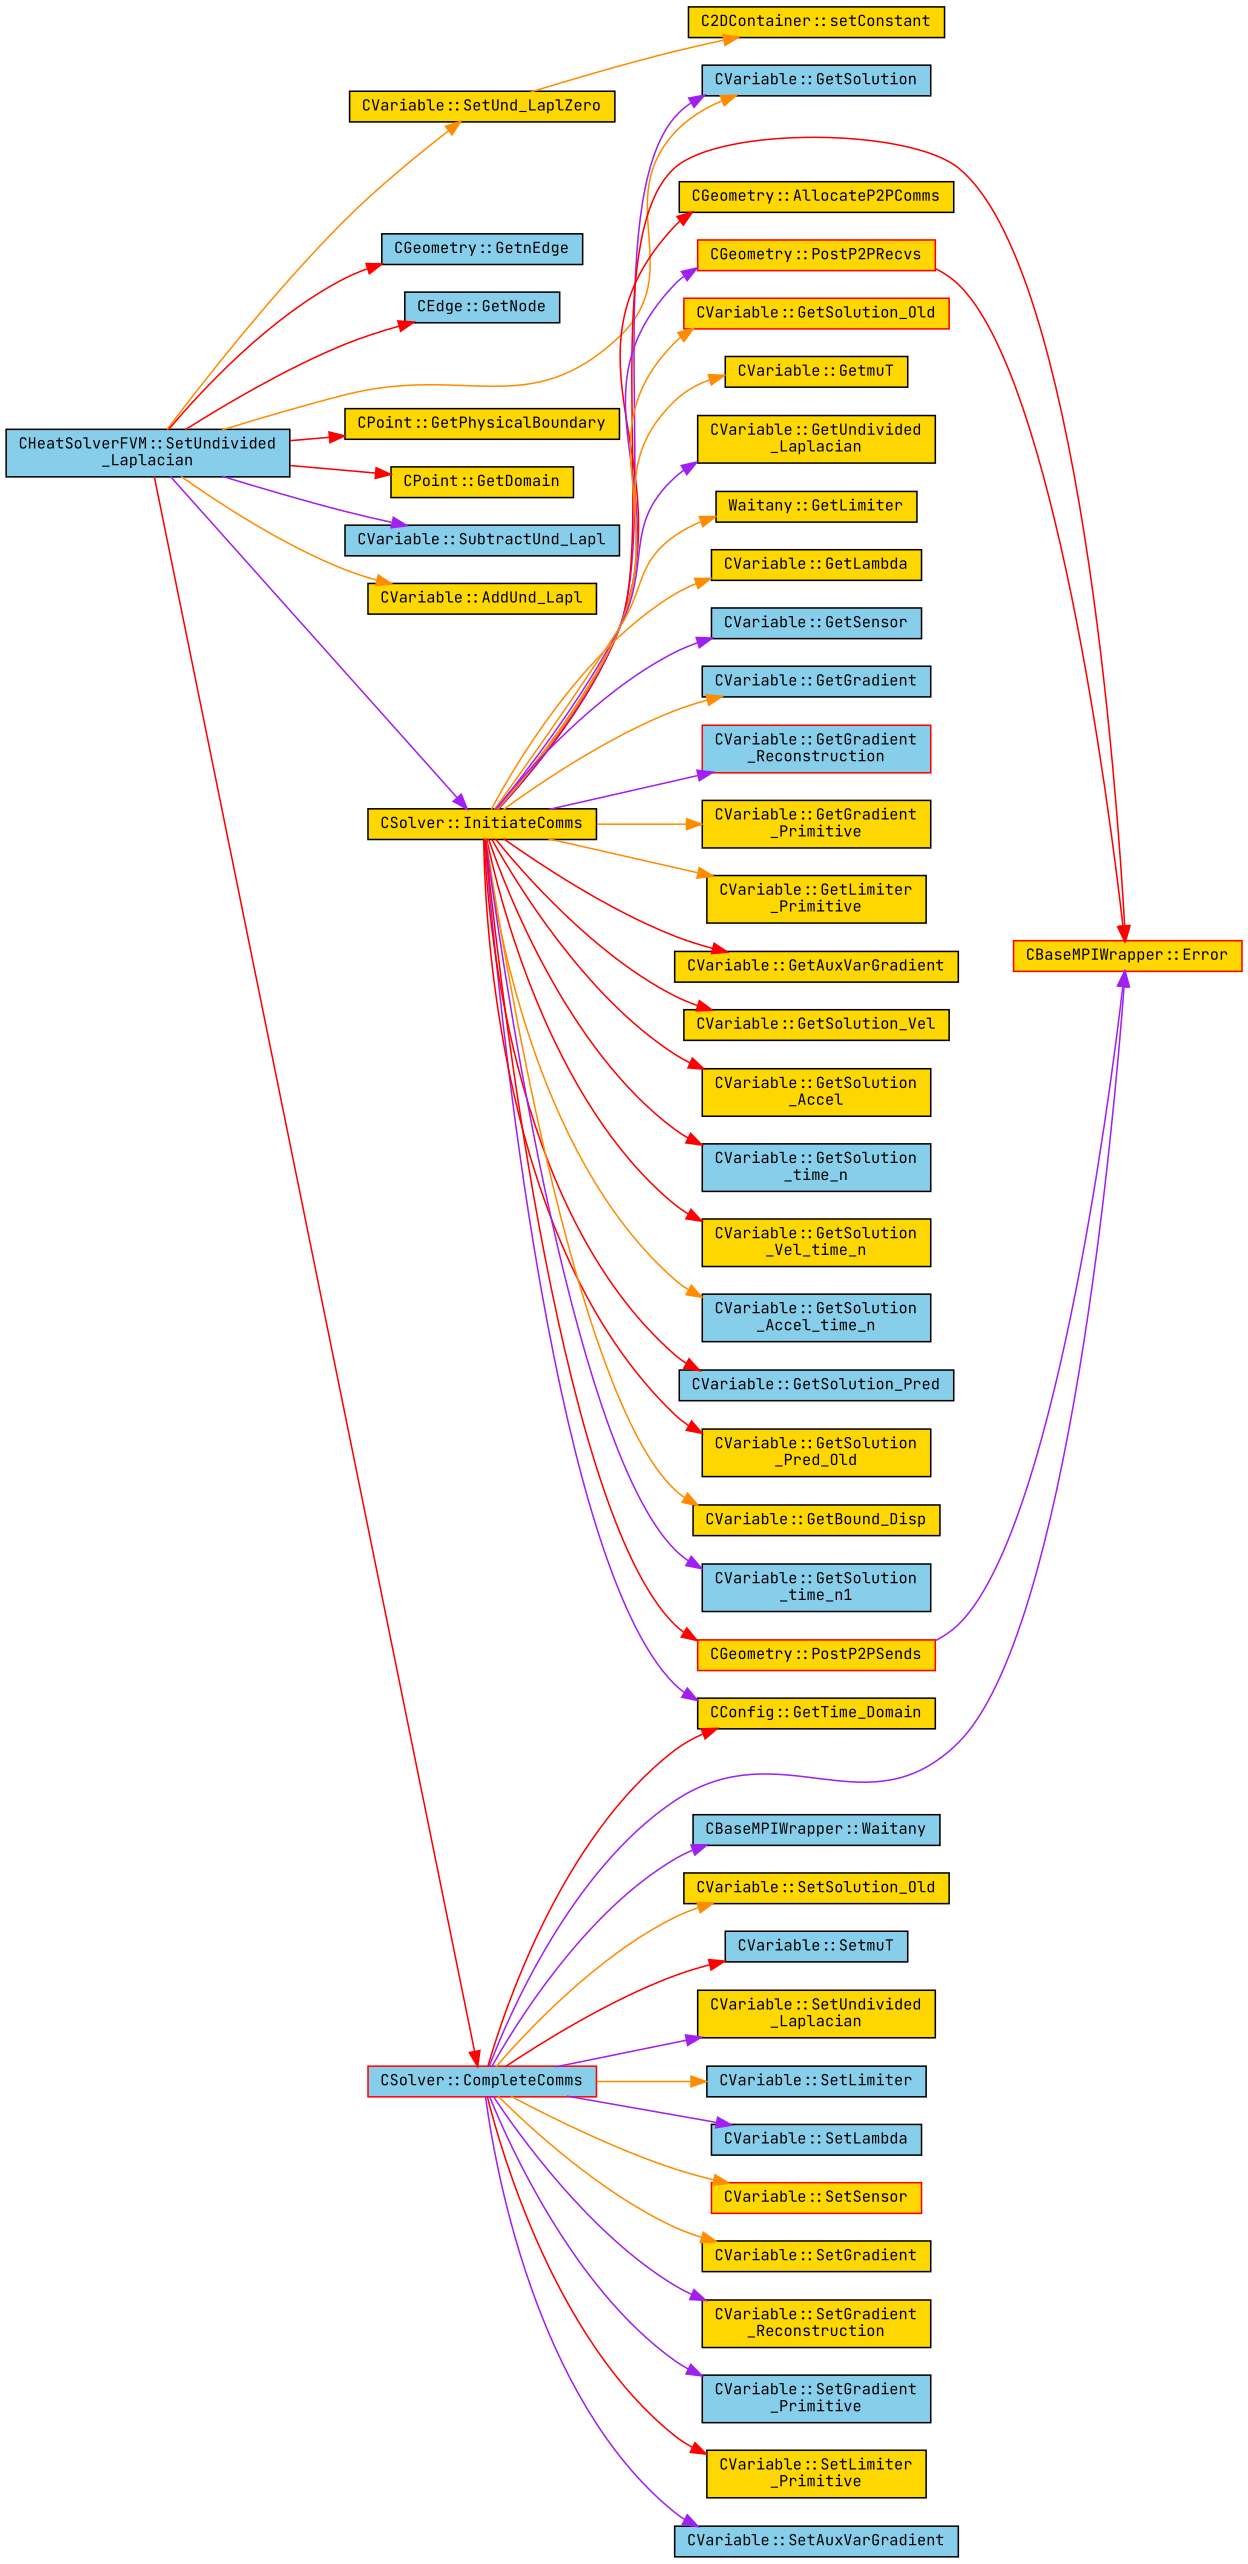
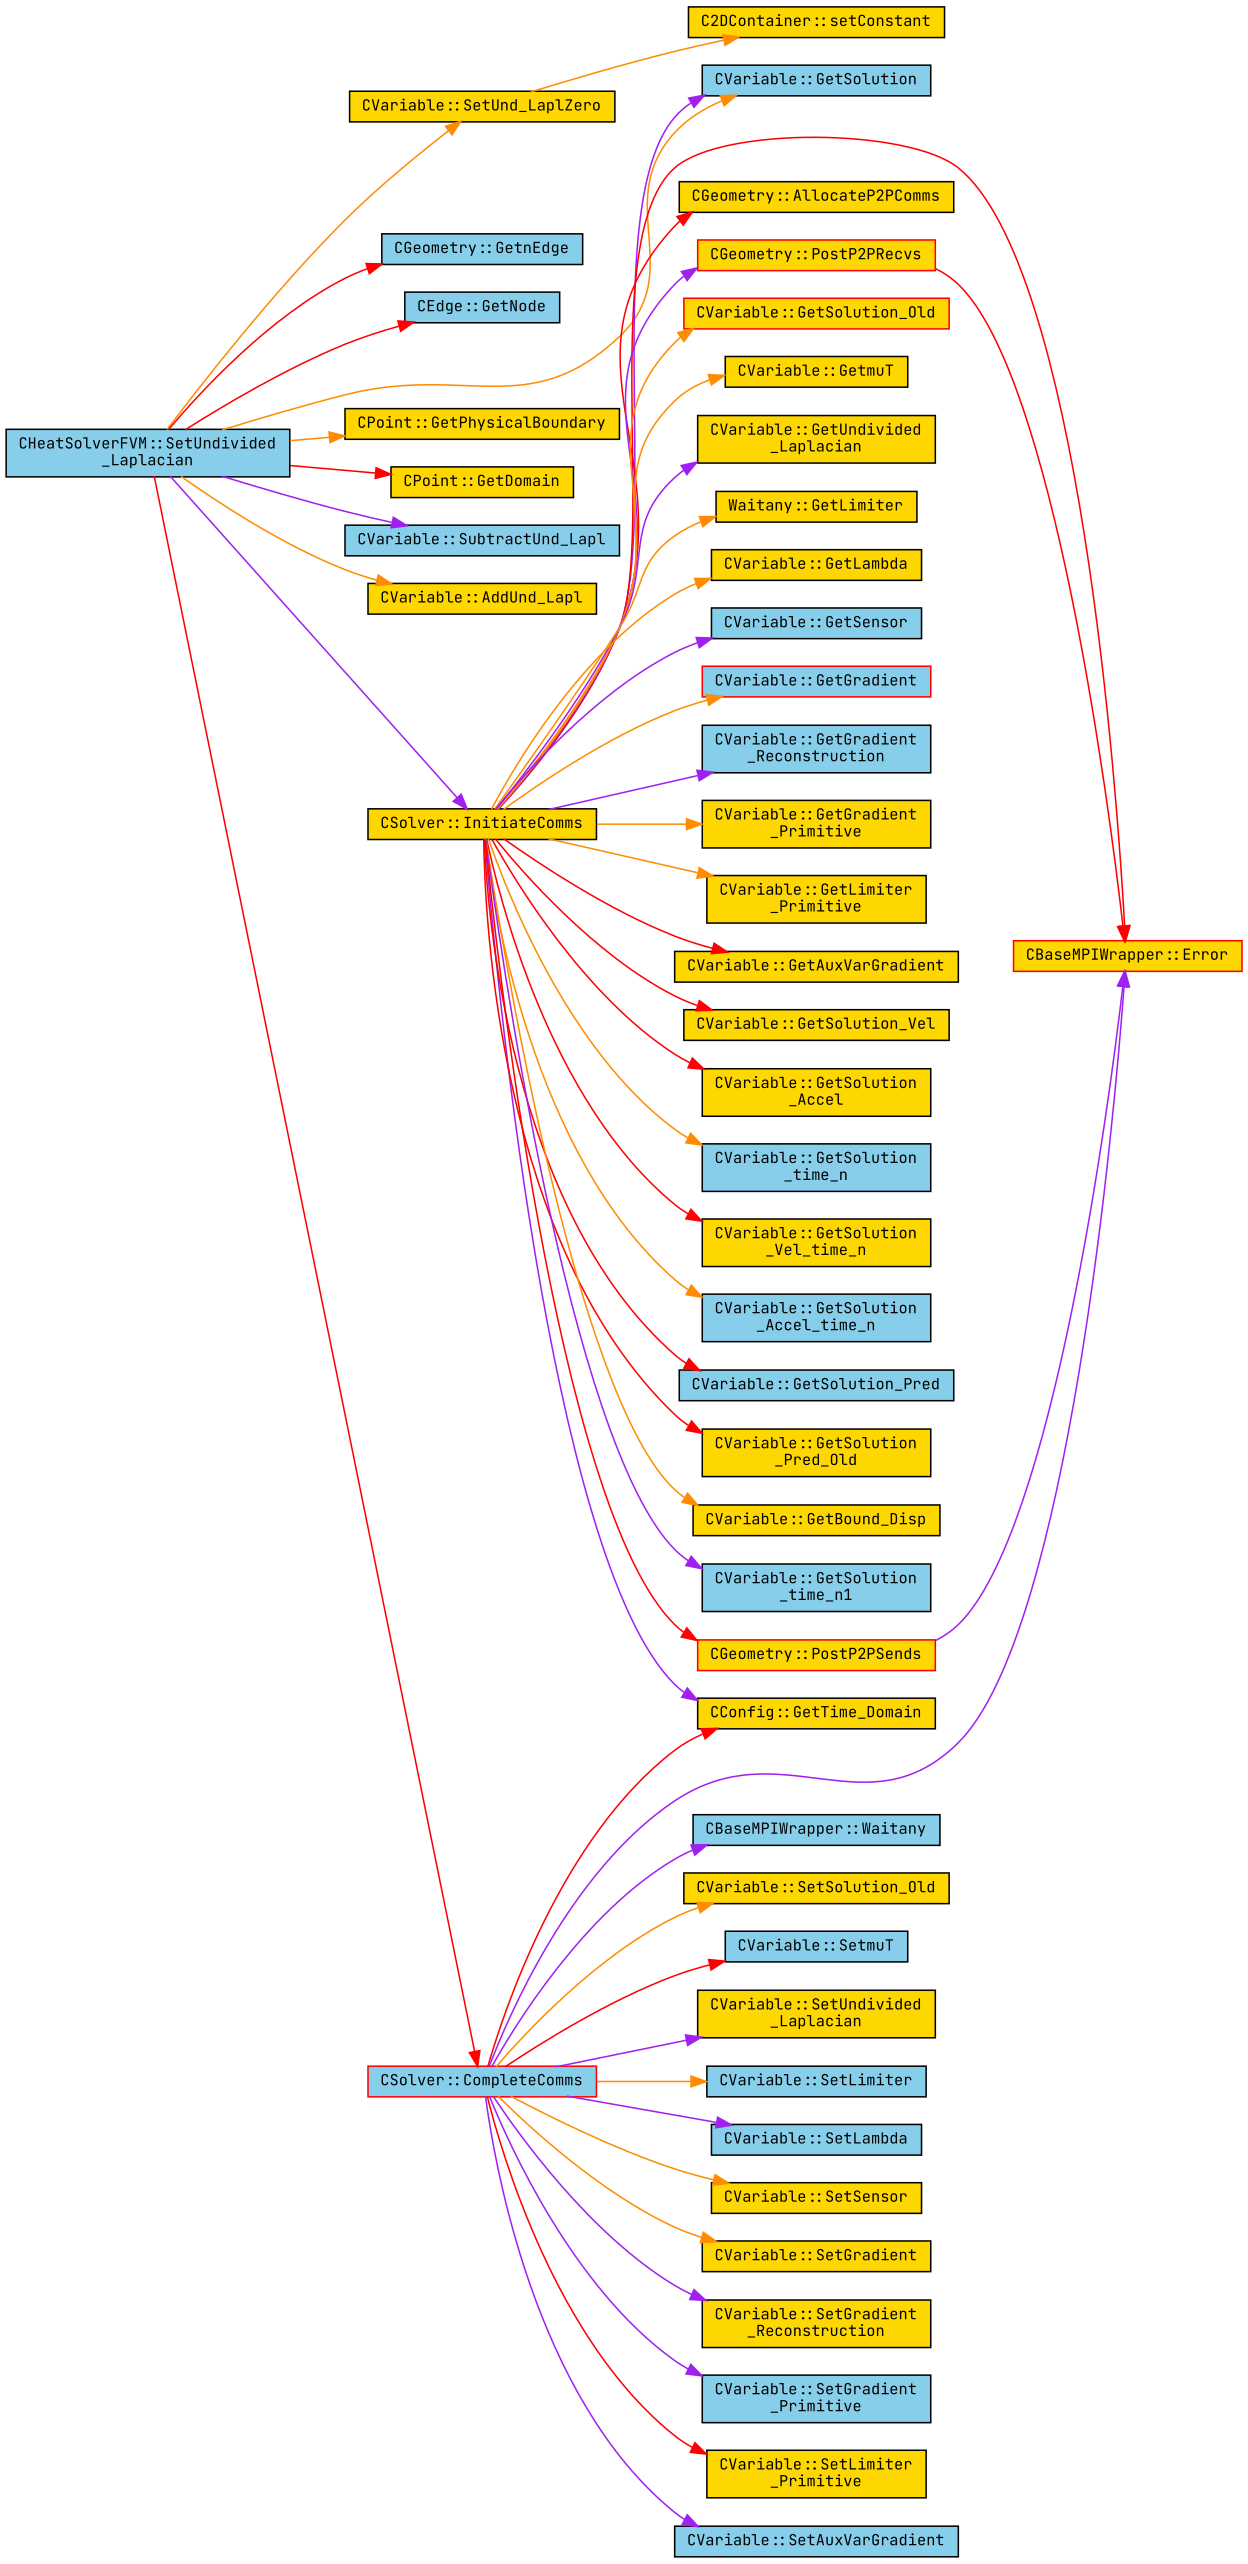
edge "CHeatSolverFVM::SetUndivided _Laplacian" -> "CPoint::GetPhysicalBoundary": color red -> darkorange
node "CVariable::GetGradient": color black -> red
node "CVariable::GetGradient _Reconstruction": color red -> black
edge "CSolver::InitiateComms" -> "CVariable::GetSolution _time_n": color red -> darkorange
node "CVariable::SetSensor": color red -> black
